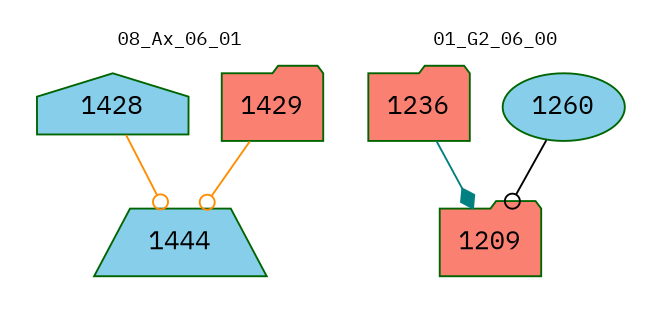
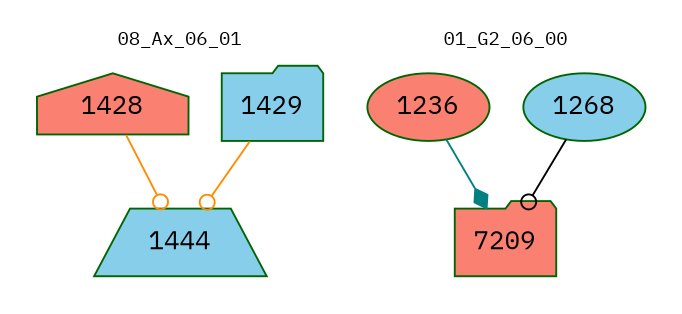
node "1428": fillcolor skyblue -> salmon
node "1429": fillcolor salmon -> skyblue
node "1236": shape folder -> ellipse
node "1260": label "1260" -> "1268"
node "1209": label "1209" -> "7209"
